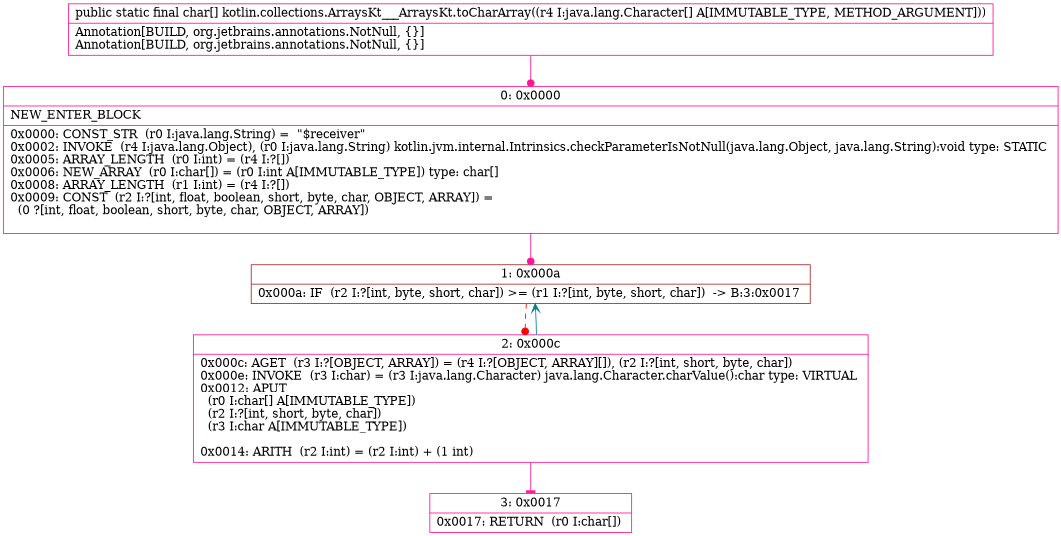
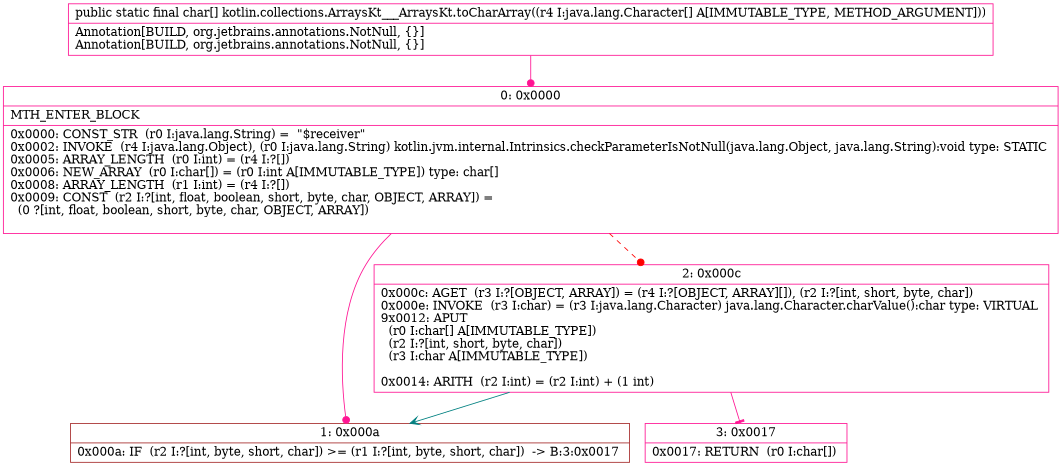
node "0: 0x0000": text "NEW_ENTER_BLOCK" -> "MTH_ENTER_BLOCK"
edge "1: 0x000a" -> "2: 0x000c": now "0: 0x0000" -> "2: 0x000c"
node "2: 0x000c": text "0x0012: APUT" -> "9x0012: APUT"
